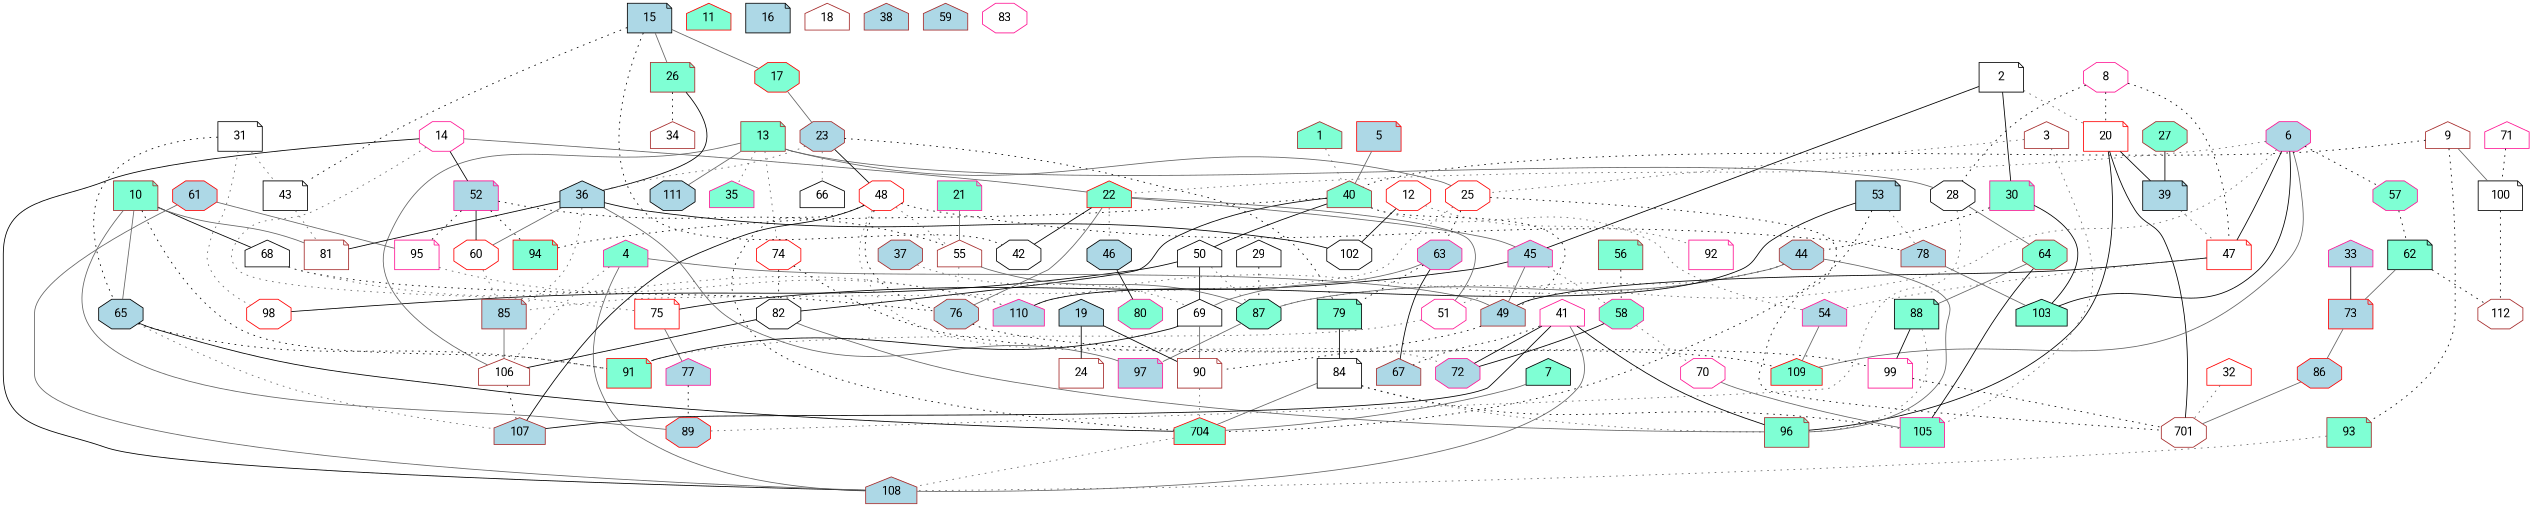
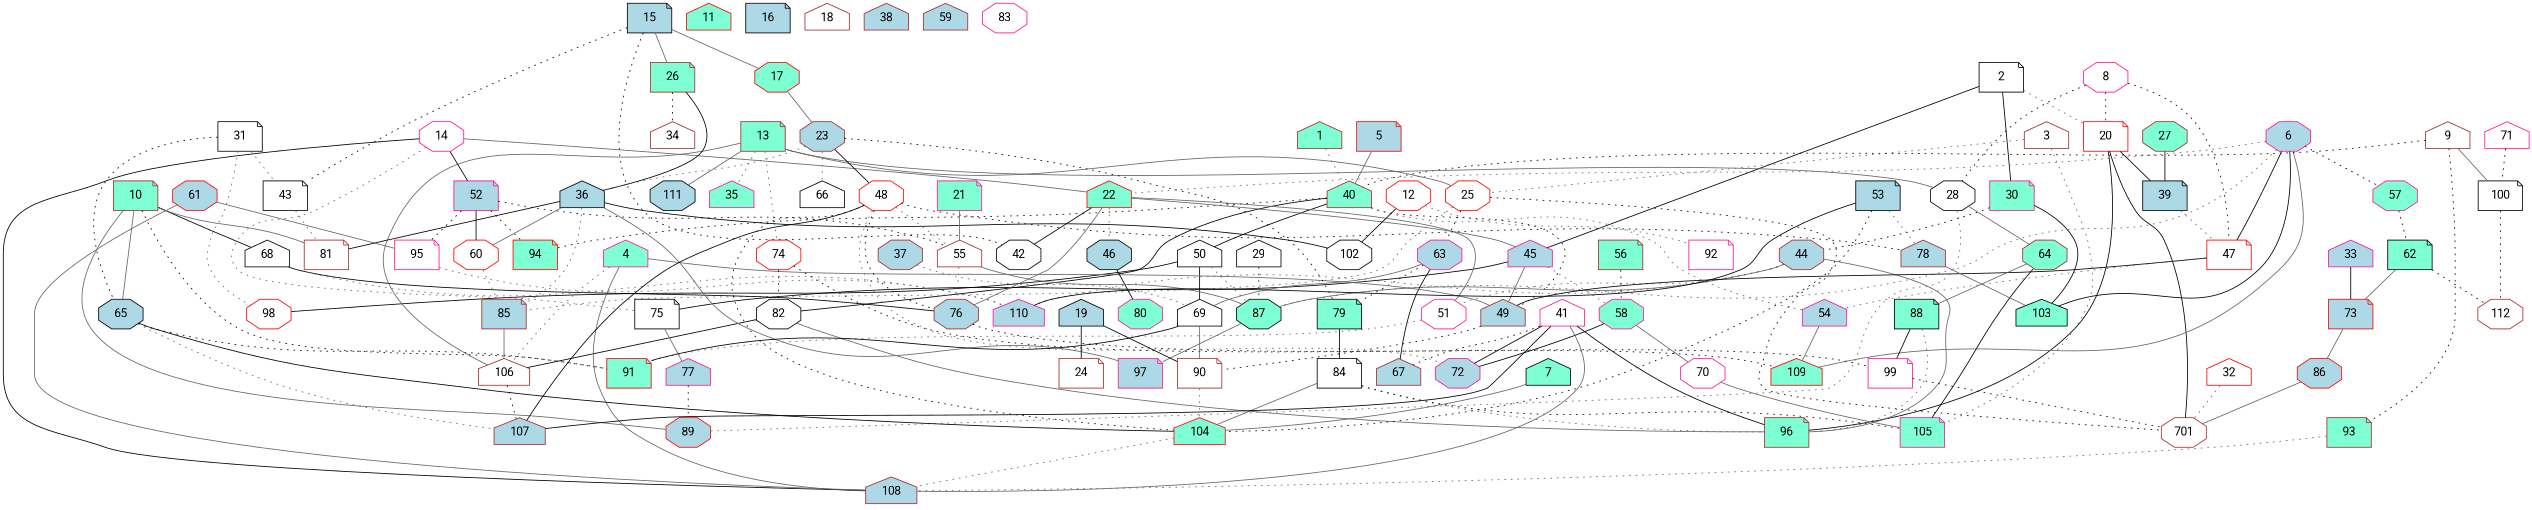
edge "68" -- "76": style dotted -> solid
node "75": color red -> black
edge "58" -- "70": style dotted -> solid
node "704": label "704" -> "104"
